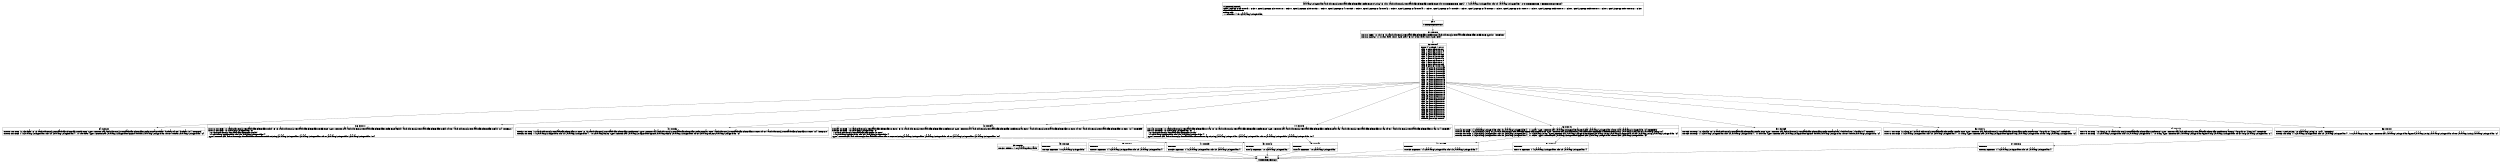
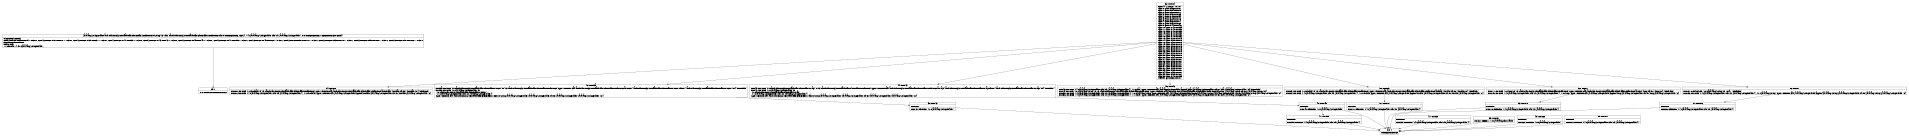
node "29: ?": text "MTH_ENTER_BLOCK" -> "IMMUTABLE_ENTER_BLOCK"
node "31: 0x0000": removed
node "53: 0x0078": added
node "36: 0x0010": removed
node "40: 0x0032": removed
node "54: 0x0079": removed
edge "46: 0x004c" -> "51: 0x0070": now "50: 0x0069" -> "51: 0x0070"
edge "46: 0x004c" -> "47: 0x0059": now "45: 0x004b" -> "47: 0x0059"
node "30: ?": text "MTH_LINES_BLOCK" -> "MTH_EXIT_BLOCK"
